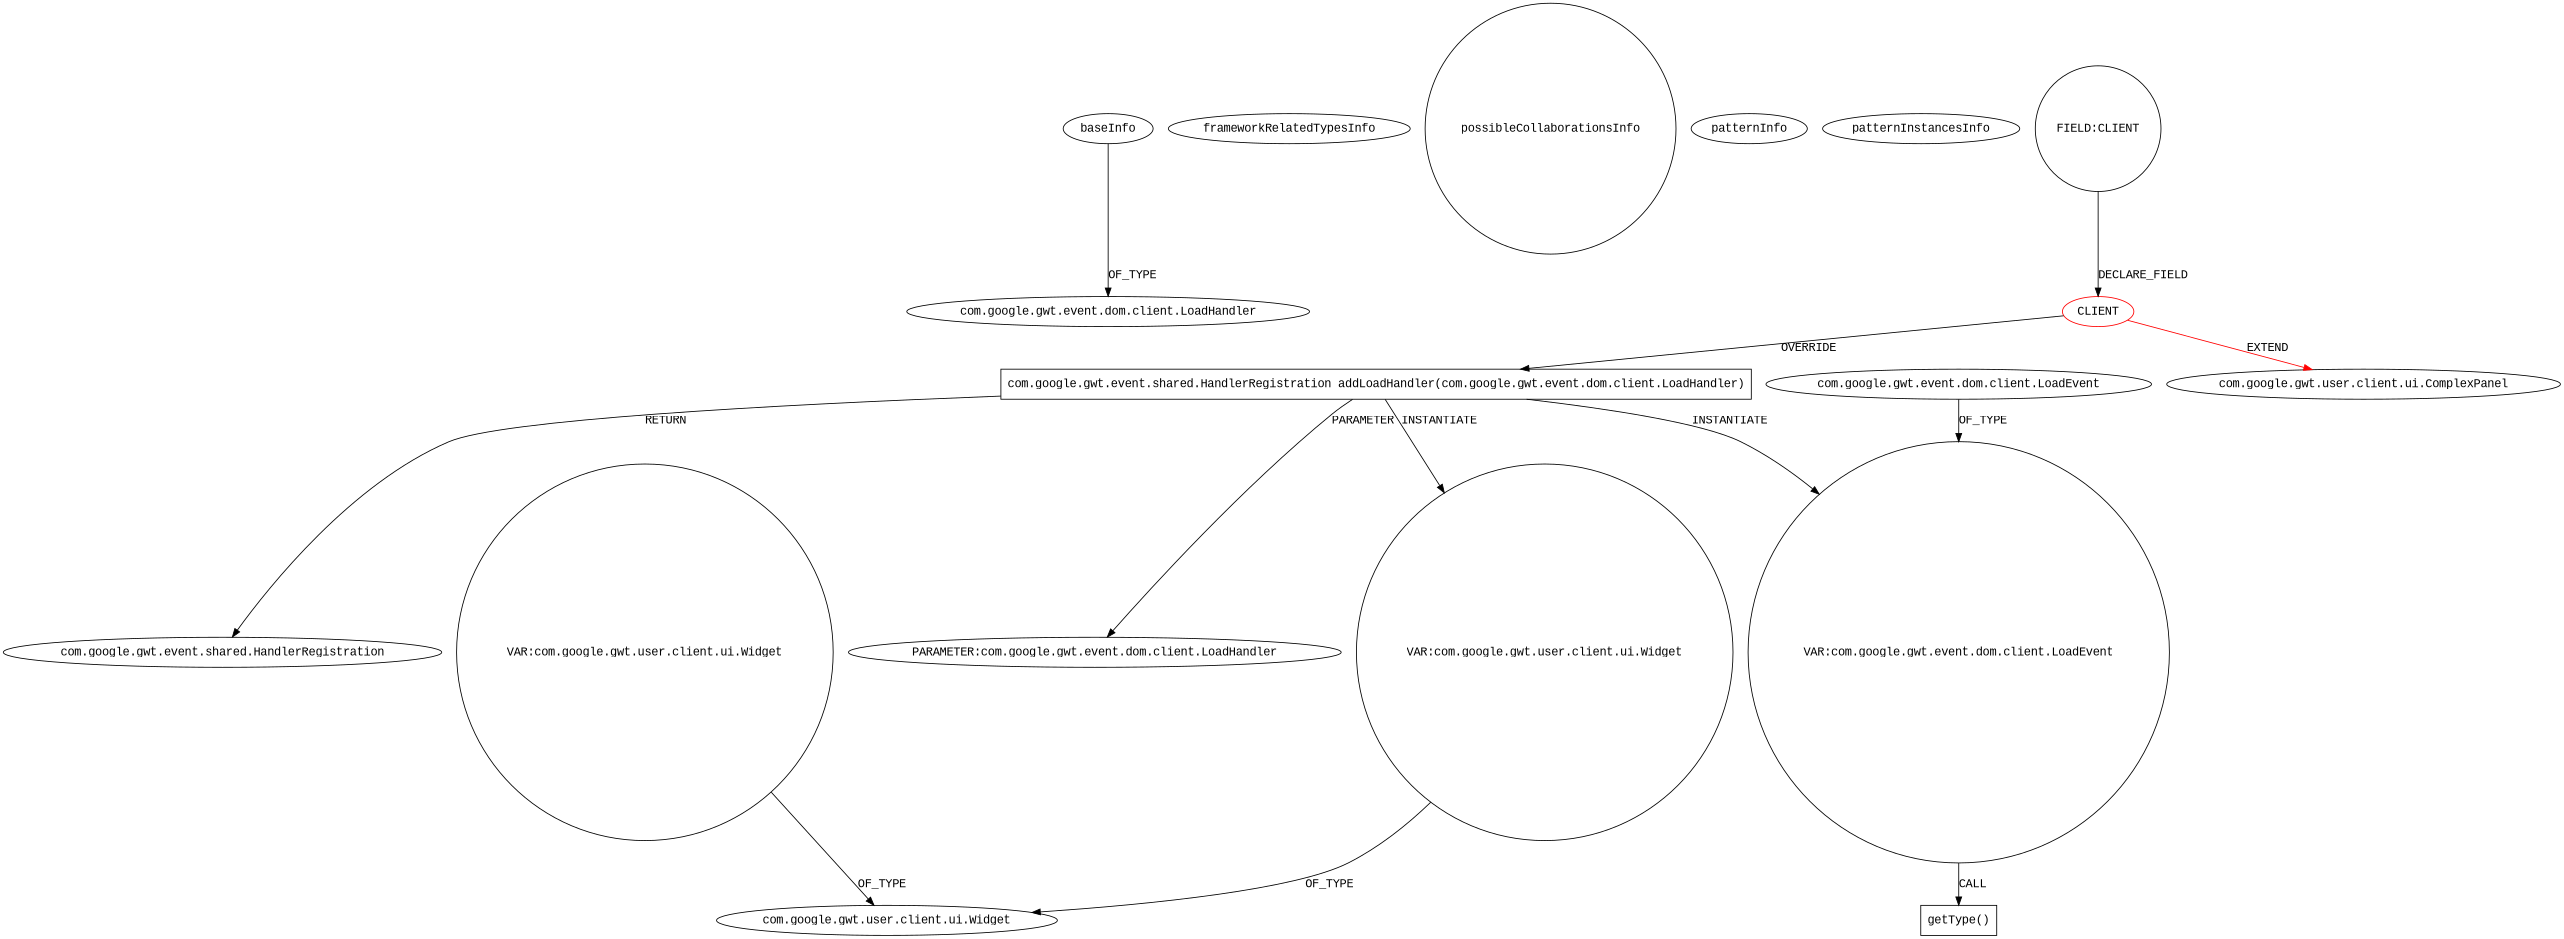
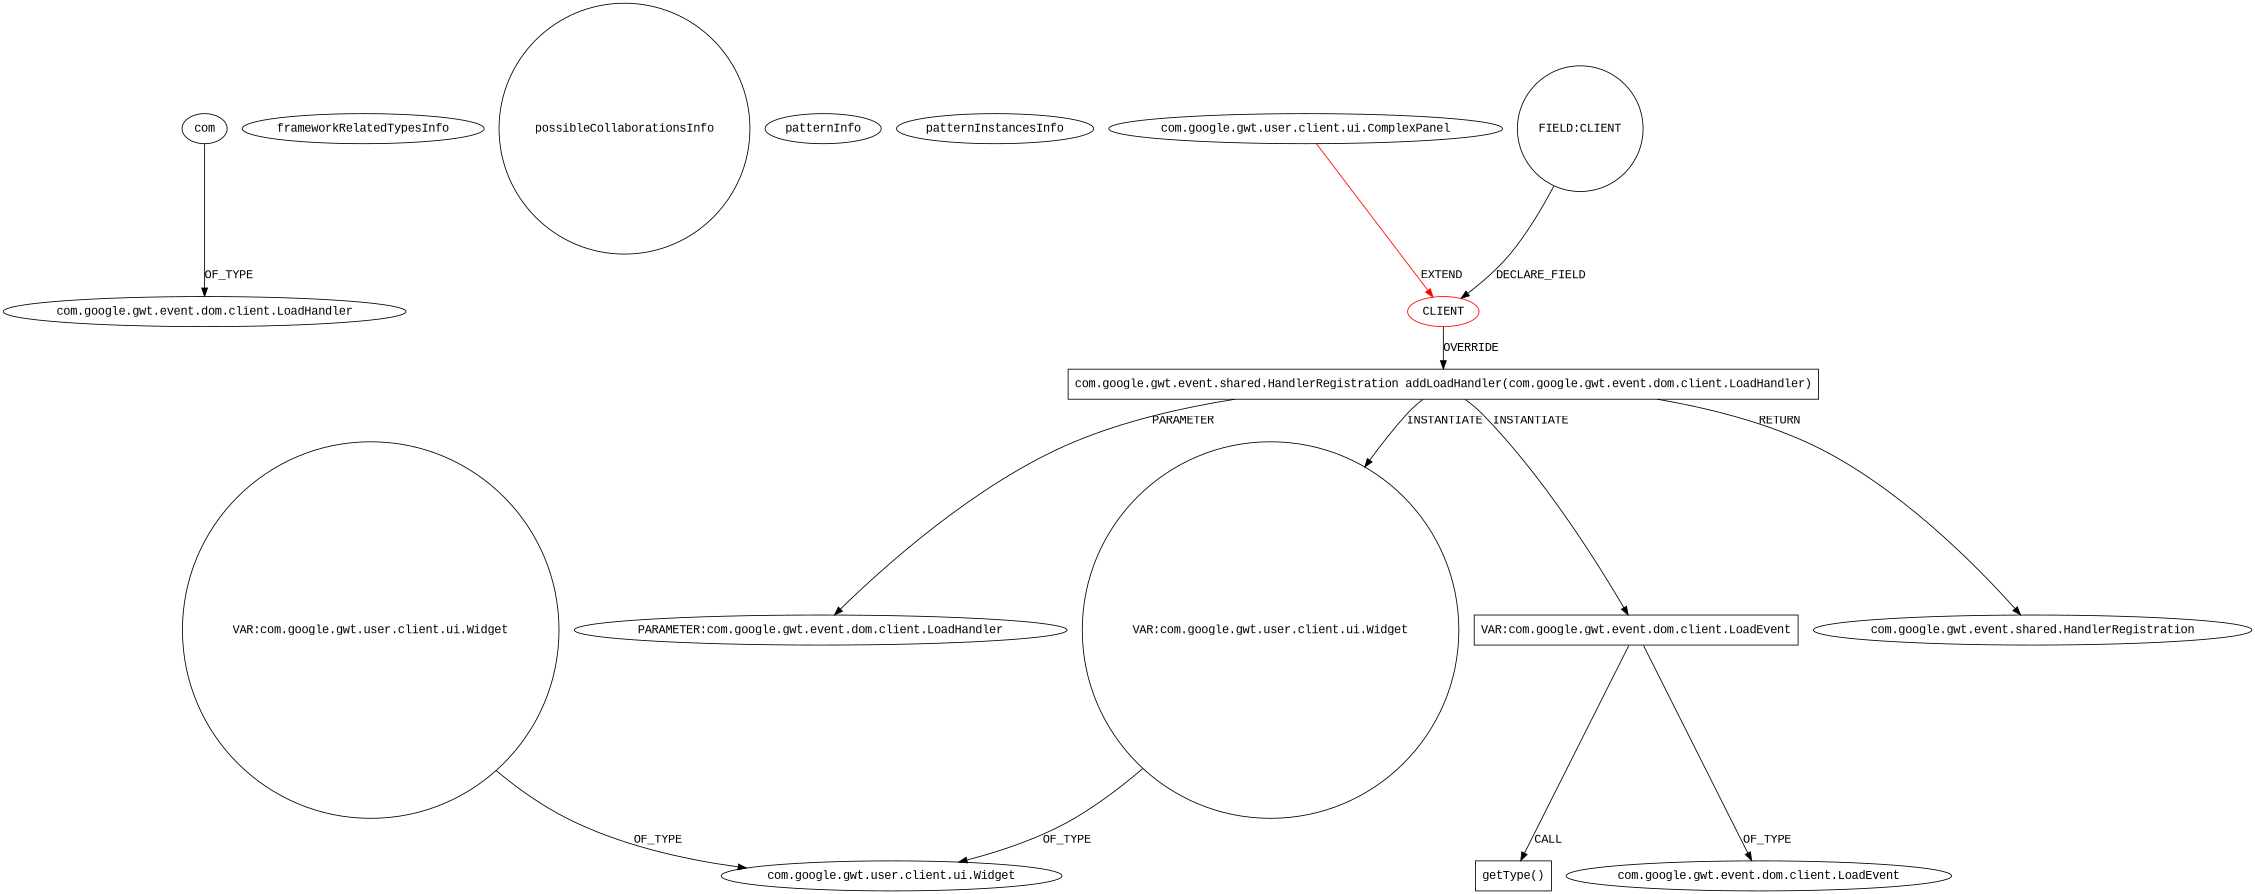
node "baseInfo": label "baseInfo" -> "com"
edge "CLIENT" -> "com.google.gwt.user.client.ui.ComplexPanel": reversed
edge "com.google.gwt.event.dom.client.LoadEvent" -> "VAR:com.google.gwt.event.dom.client.LoadEvent": reversed
node "VAR:com.google.gwt.event.dom.client.LoadEvent": shape circle -> box
